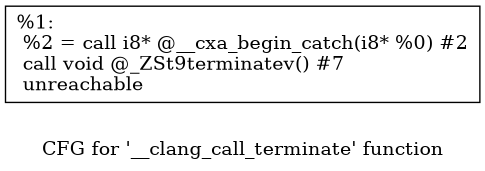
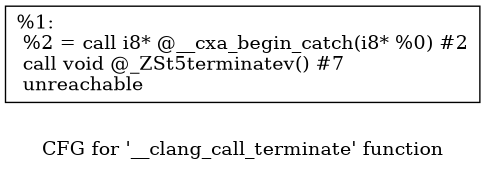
node "%1:": text "call void @_ZSt9terminatev() #7" -> "call void @_ZSt5terminatev() #7"
